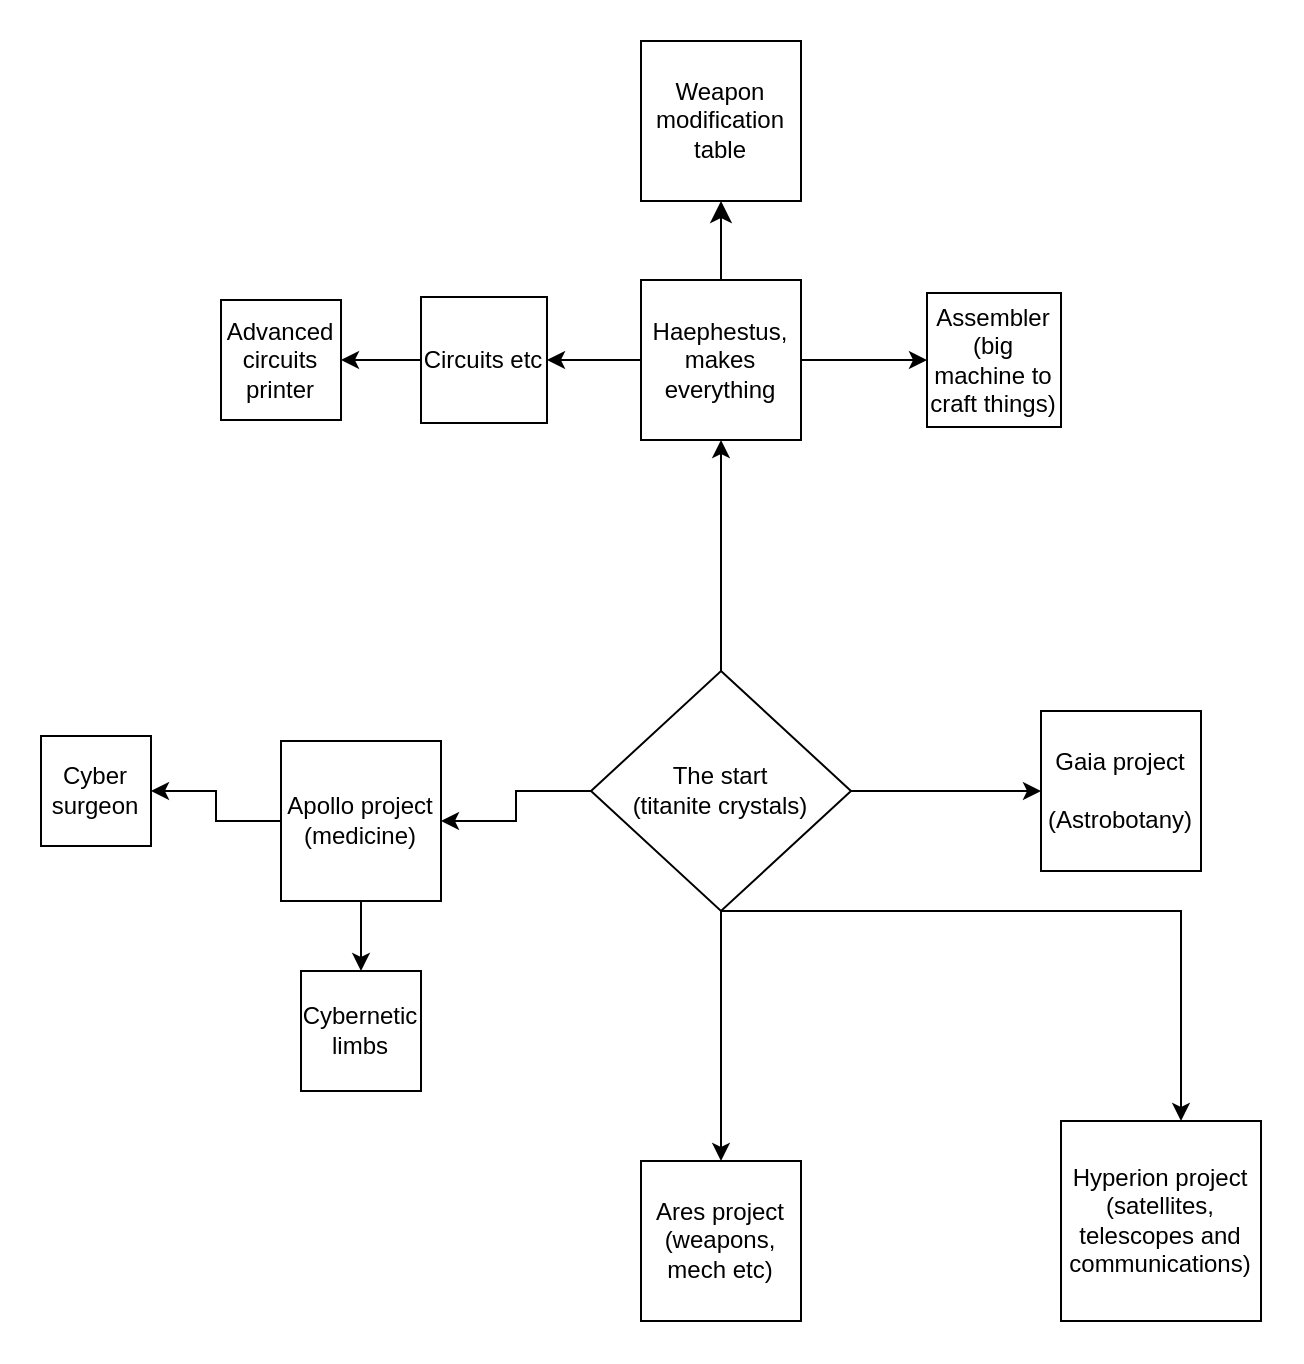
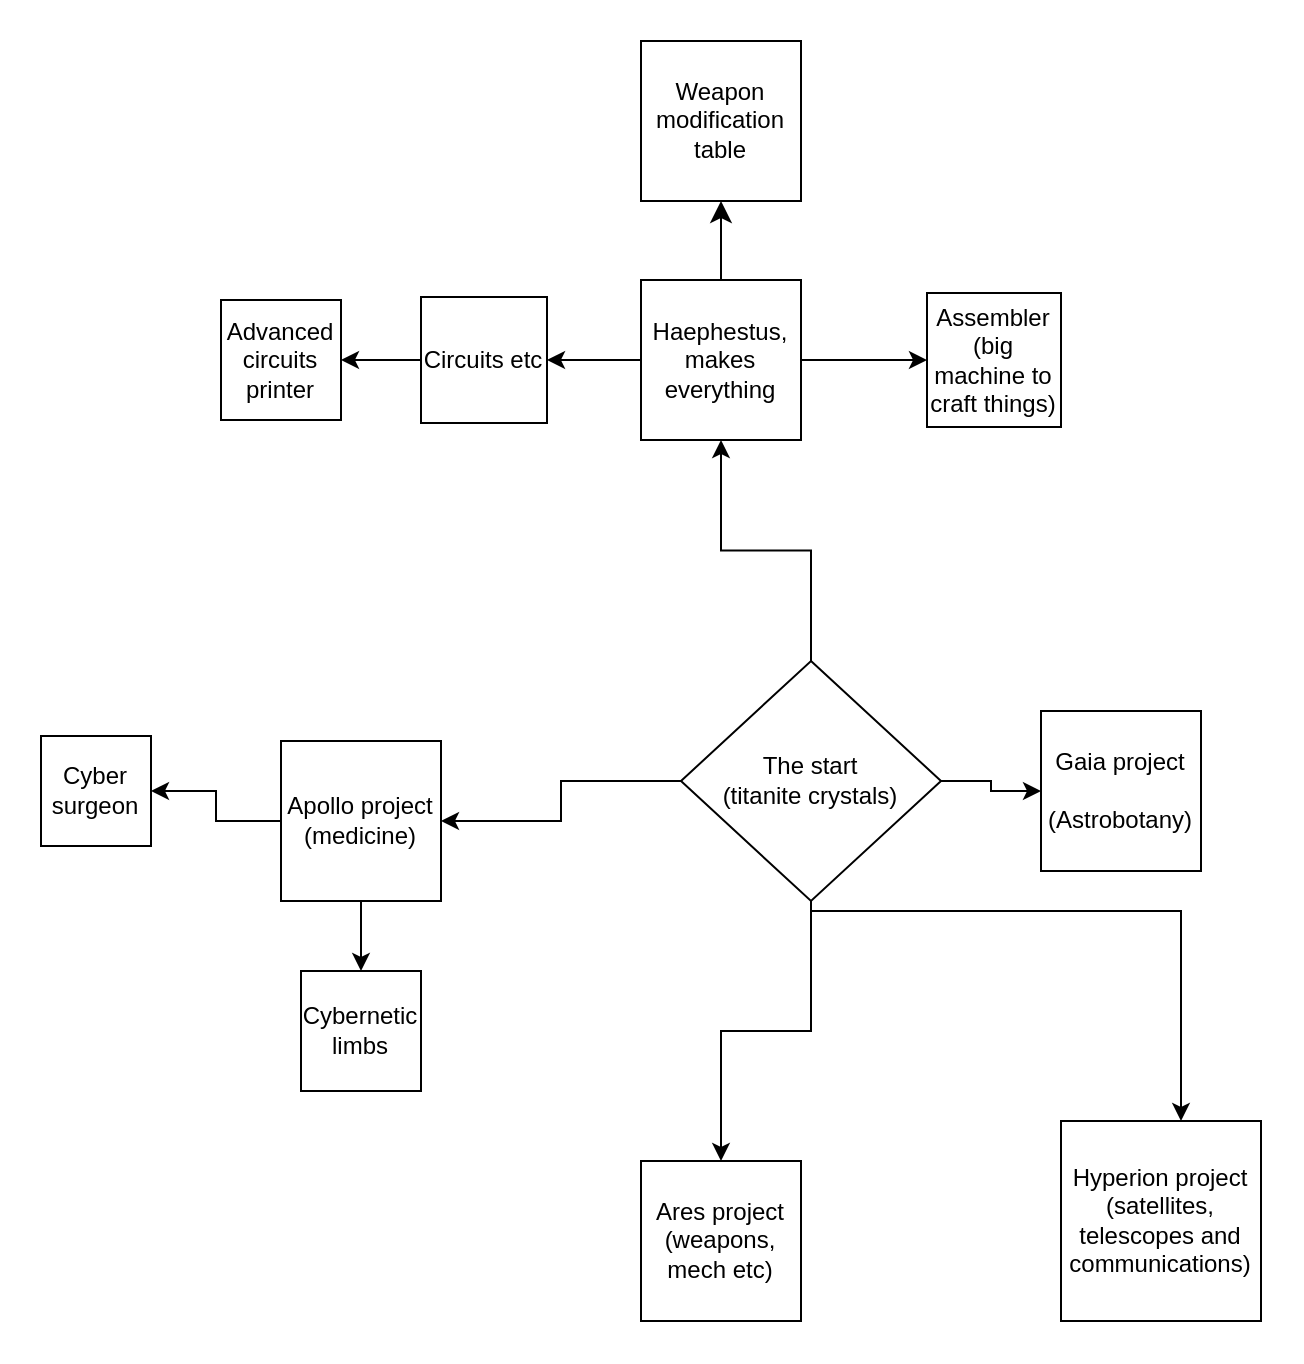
node "The start (titanite crystals)": moved (721, 791) -> (811, 781)
